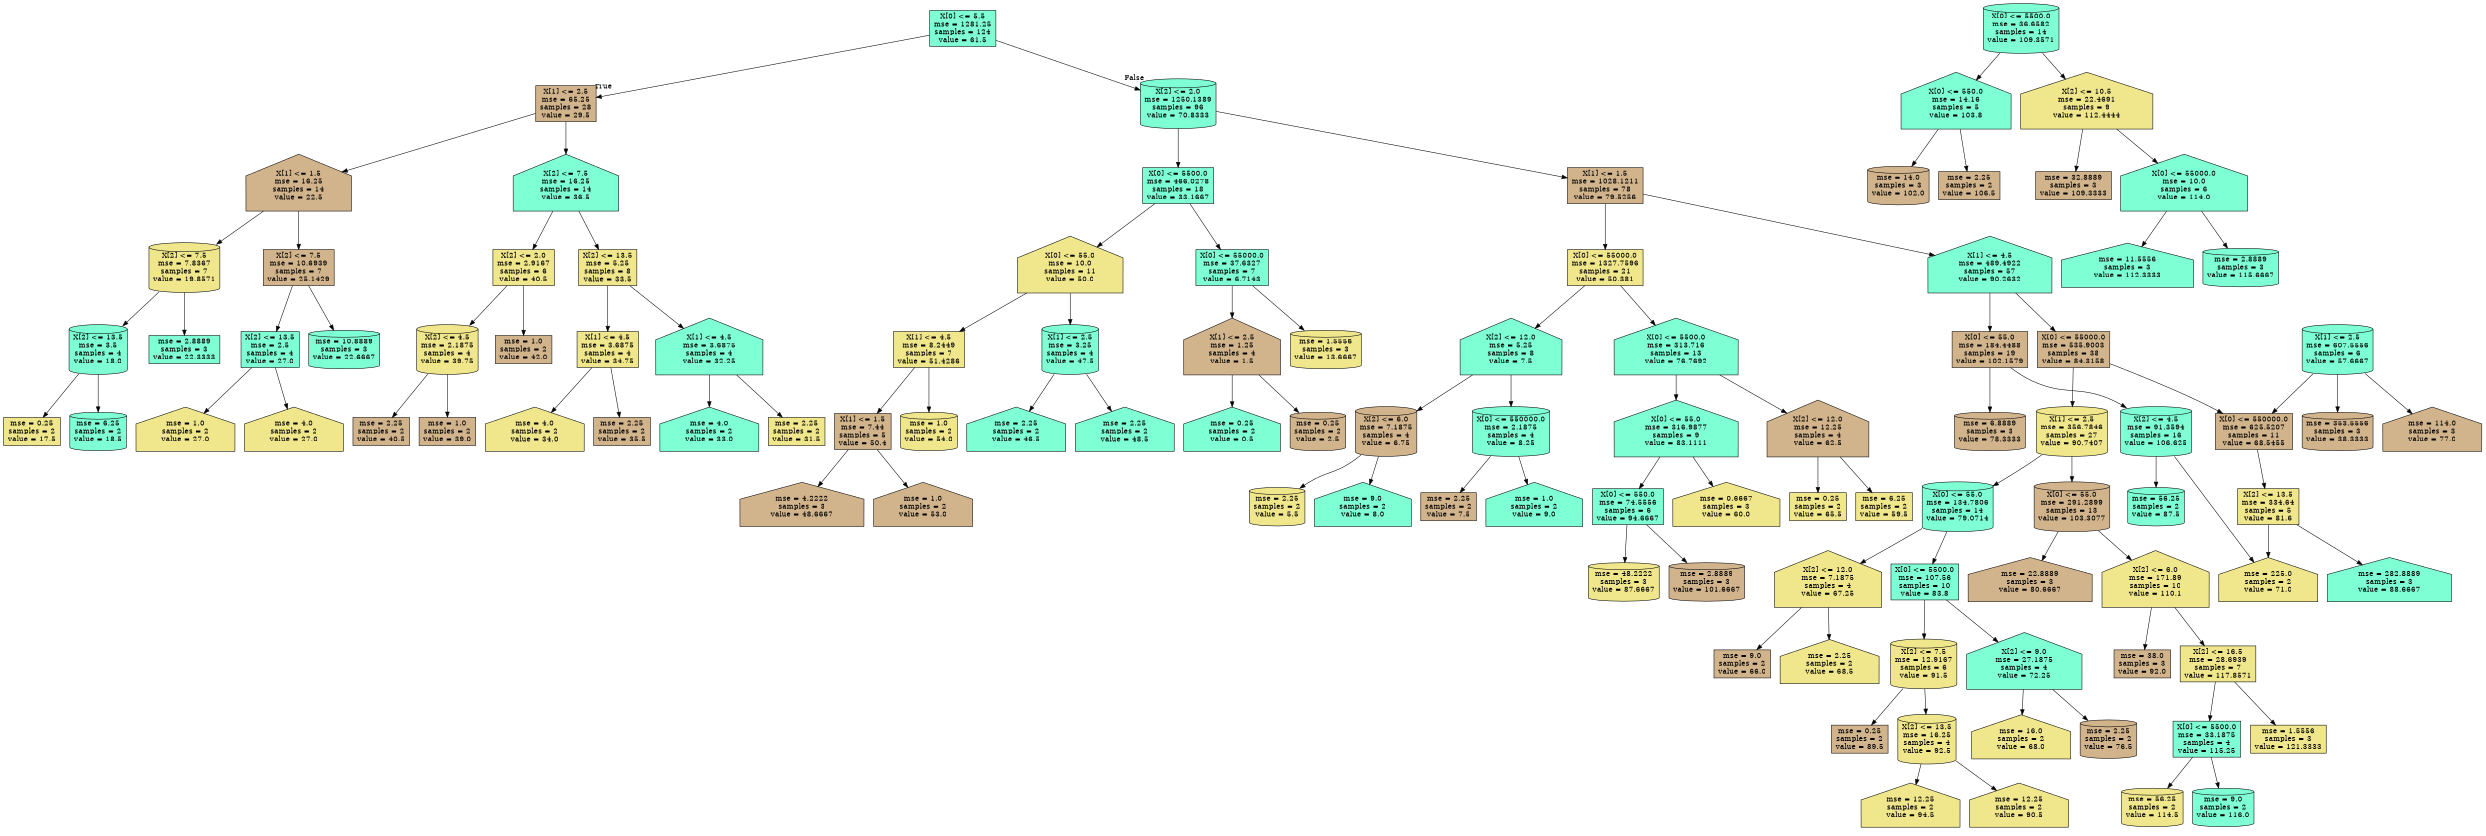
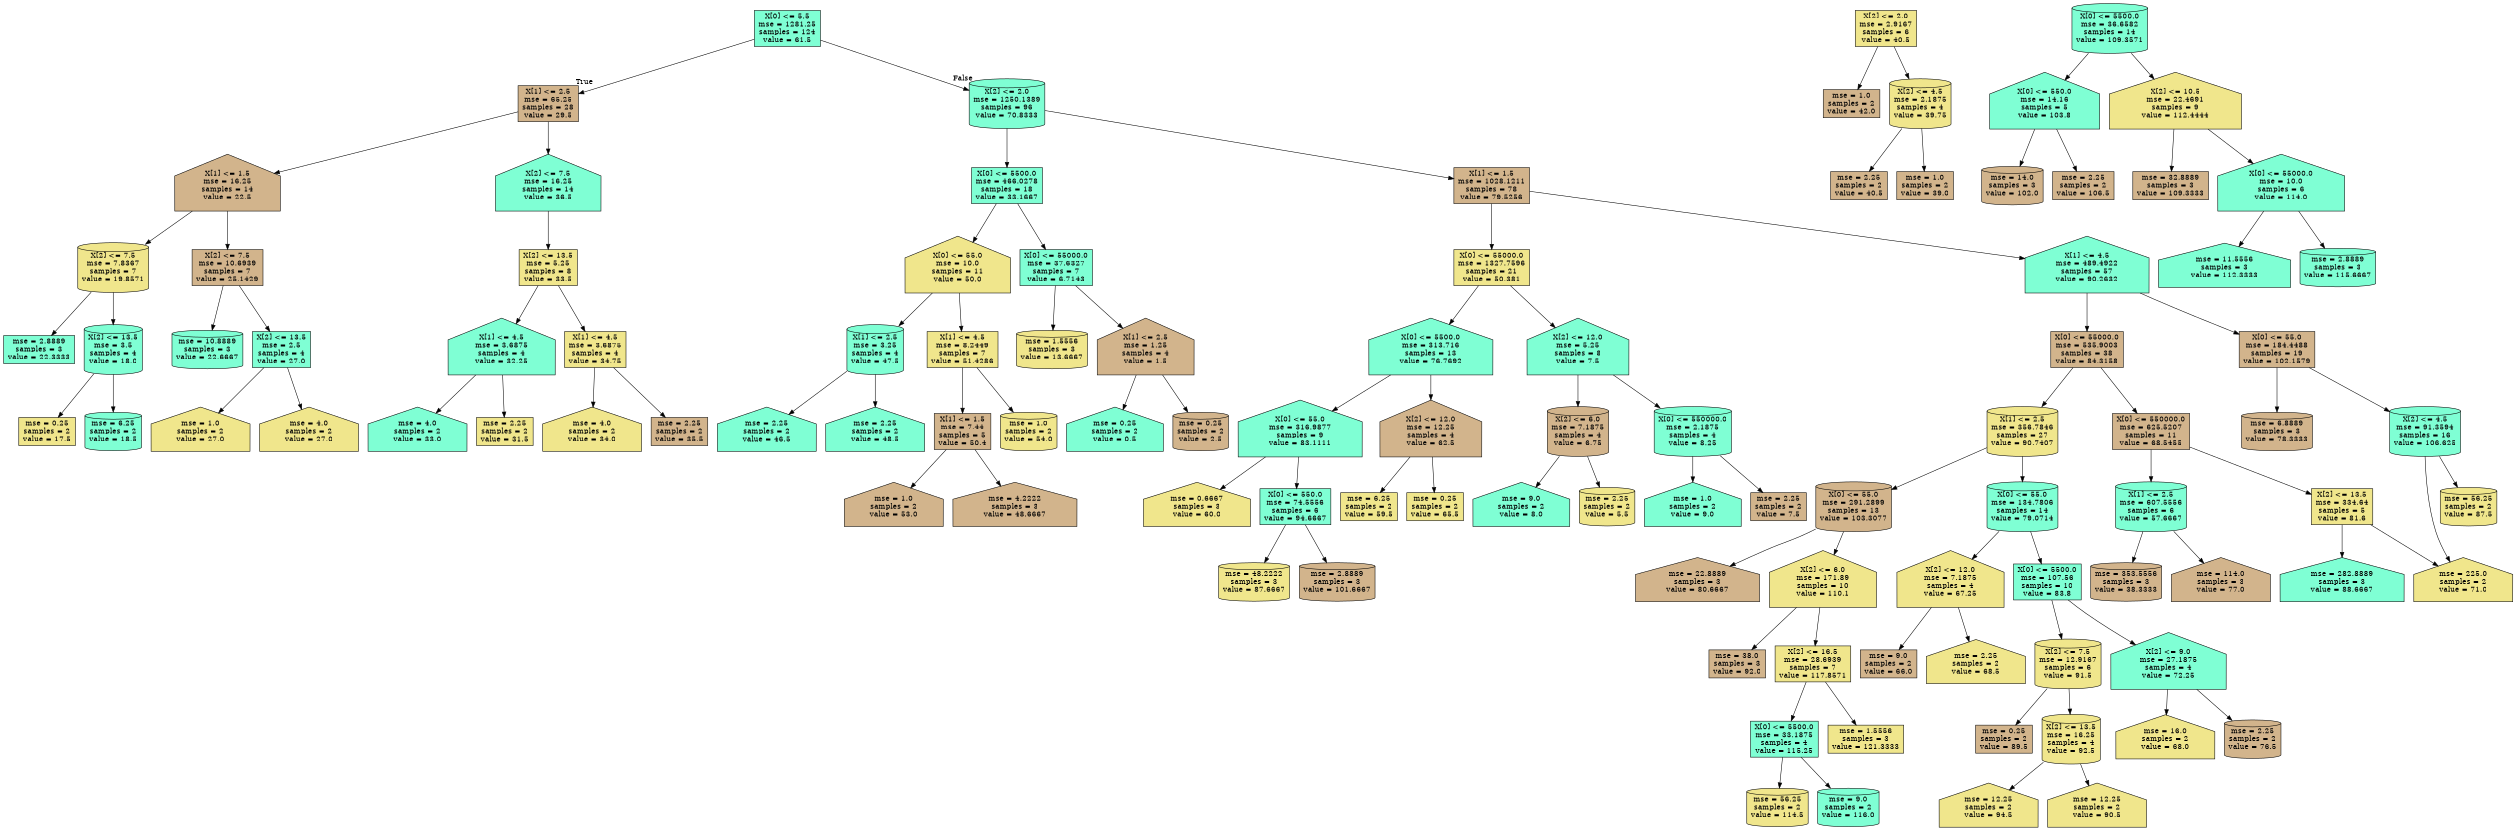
edge "X[2] <= 7.5 mse = 16.25 samples = 14 value = 36.5" -> "X[2] <= 2.0 mse = 2.9167 samples = 6 value = 40.5": removed
edge "X[1] <= 2.5 mse = 607.5556 samples = 6 value = 57.6667" -> "X[0] <= 550000.0 mse = 625.5207 samples = 11 value = 68.5455": reversed
node "mse = 56.25 samples = 2 value = 87.5": fillcolor aquamarine -> khaki
